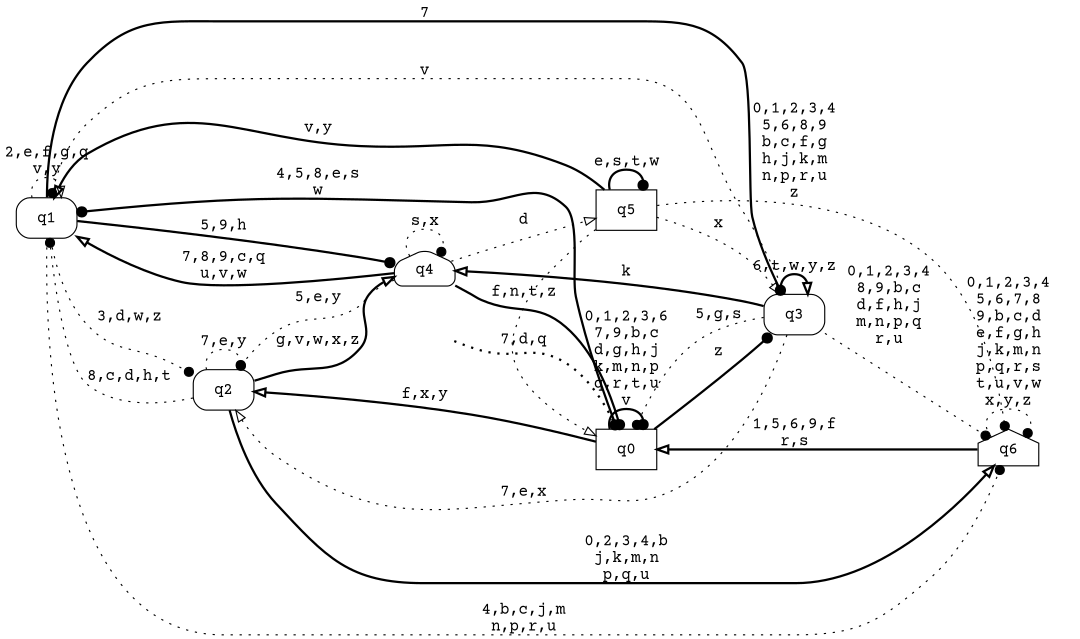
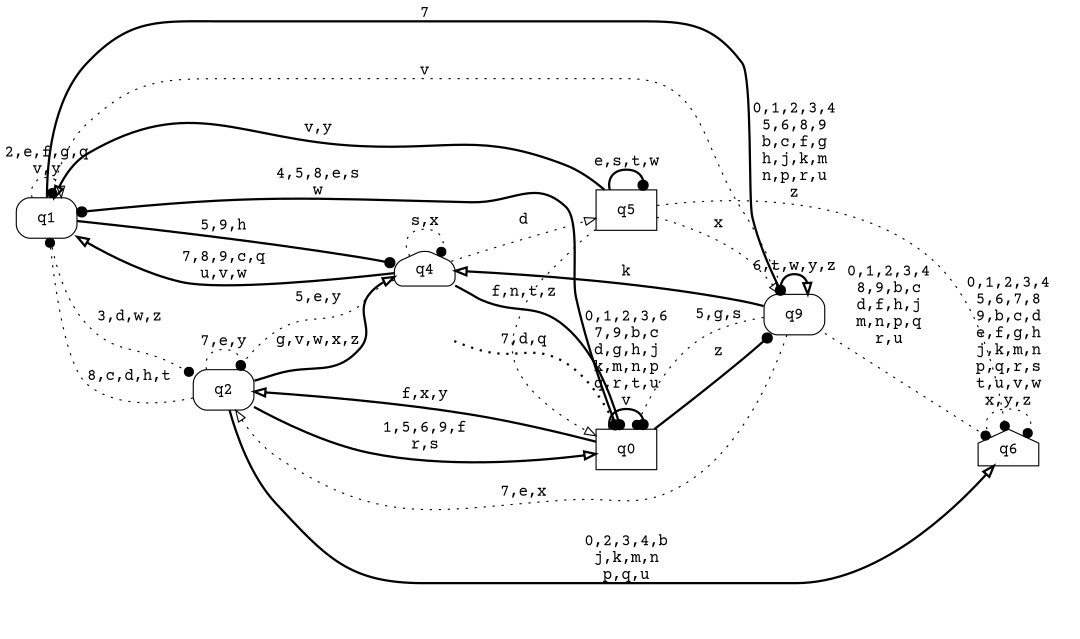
node "q3": label "q3" -> "q9"
edge "q6" -> "q0": now "q2" -> "q0"
edge "q1" -> "q6": removed, label "4,b,c,j,m n,p,r,u"
